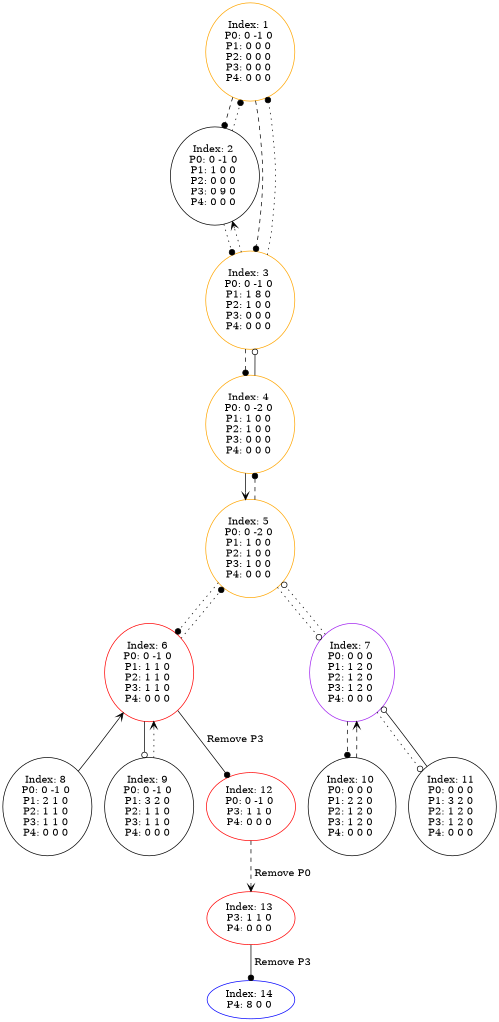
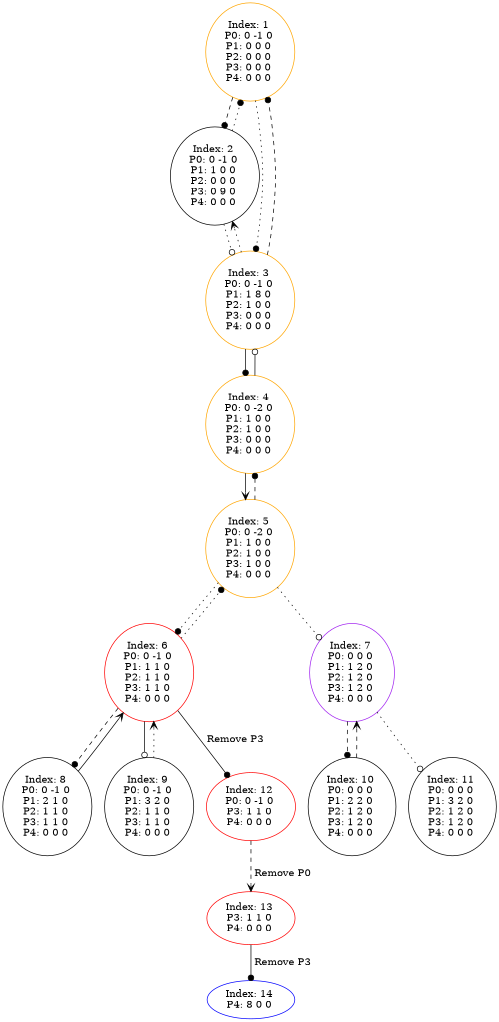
edge "Index: 1 P0: 0 -1 0 P1: 0 0 0 P2: 0 0 0 P3: 0 0 0 P4: 0 0 0" -> "Index: 3 P0: 0 -1 0 P1: 1 8 0 P2: 1 0 0 P3: 0 0 0 P4: 0 0 0": style dashed -> dotted
edge "Index: 3 P0: 0 -1 0 P1: 1 8 0 P2: 1 0 0 P3: 0 0 0 P4: 0 0 0" -> "Index: 1 P0: 0 -1 0 P1: 0 0 0 P2: 0 0 0 P3: 0 0 0 P4: 0 0 0": style dotted -> dashed
edge "Index: 2 P0: 0 -1 0 P1: 1 0 0 P2: 0 0 0 P3: 0 9 0 P4: 0 0 0" -> "Index: 3 P0: 0 -1 0 P1: 1 8 0 P2: 1 0 0 P3: 0 0 0 P4: 0 0 0": arrowhead dot -> odot
edge "Index: 3 P0: 0 -1 0 P1: 1 8 0 P2: 1 0 0 P3: 0 0 0 P4: 0 0 0" -> "Index: 4 P0: 0 -2 0 P1: 1 0 0 P2: 1 0 0 P3: 0 0 0 P4: 0 0 0": style dashed -> solid
edge "Index: 7 P0: 0 0 0 P1: 1 2 0 P2: 1 2 0 P3: 1 2 0 P4: 0 0 0" -> "Index: 5 P0: 0 -2 0 P1: 1 0 0 P2: 1 0 0 P3: 1 0 0 P4: 0 0 0": removed
edge "Index: 6 P0: 0 -1 0 P1: 1 1 0 P2: 1 1 0 P3: 1 1 0 P4: 0 0 0" -> "Index: 8 P0: 0 -1 0 P1: 2 1 0 P2: 1 1 0 P3: 1 1 0 P4: 0 0 0": added
edge "Index: 11 P0: 0 0 0 P1: 3 2 0 P2: 1 2 0 P3: 1 2 0 P4: 0 0 0" -> "Index: 7 P0: 0 0 0 P1: 1 2 0 P2: 1 2 0 P3: 1 2 0 P4: 0 0 0": removed
